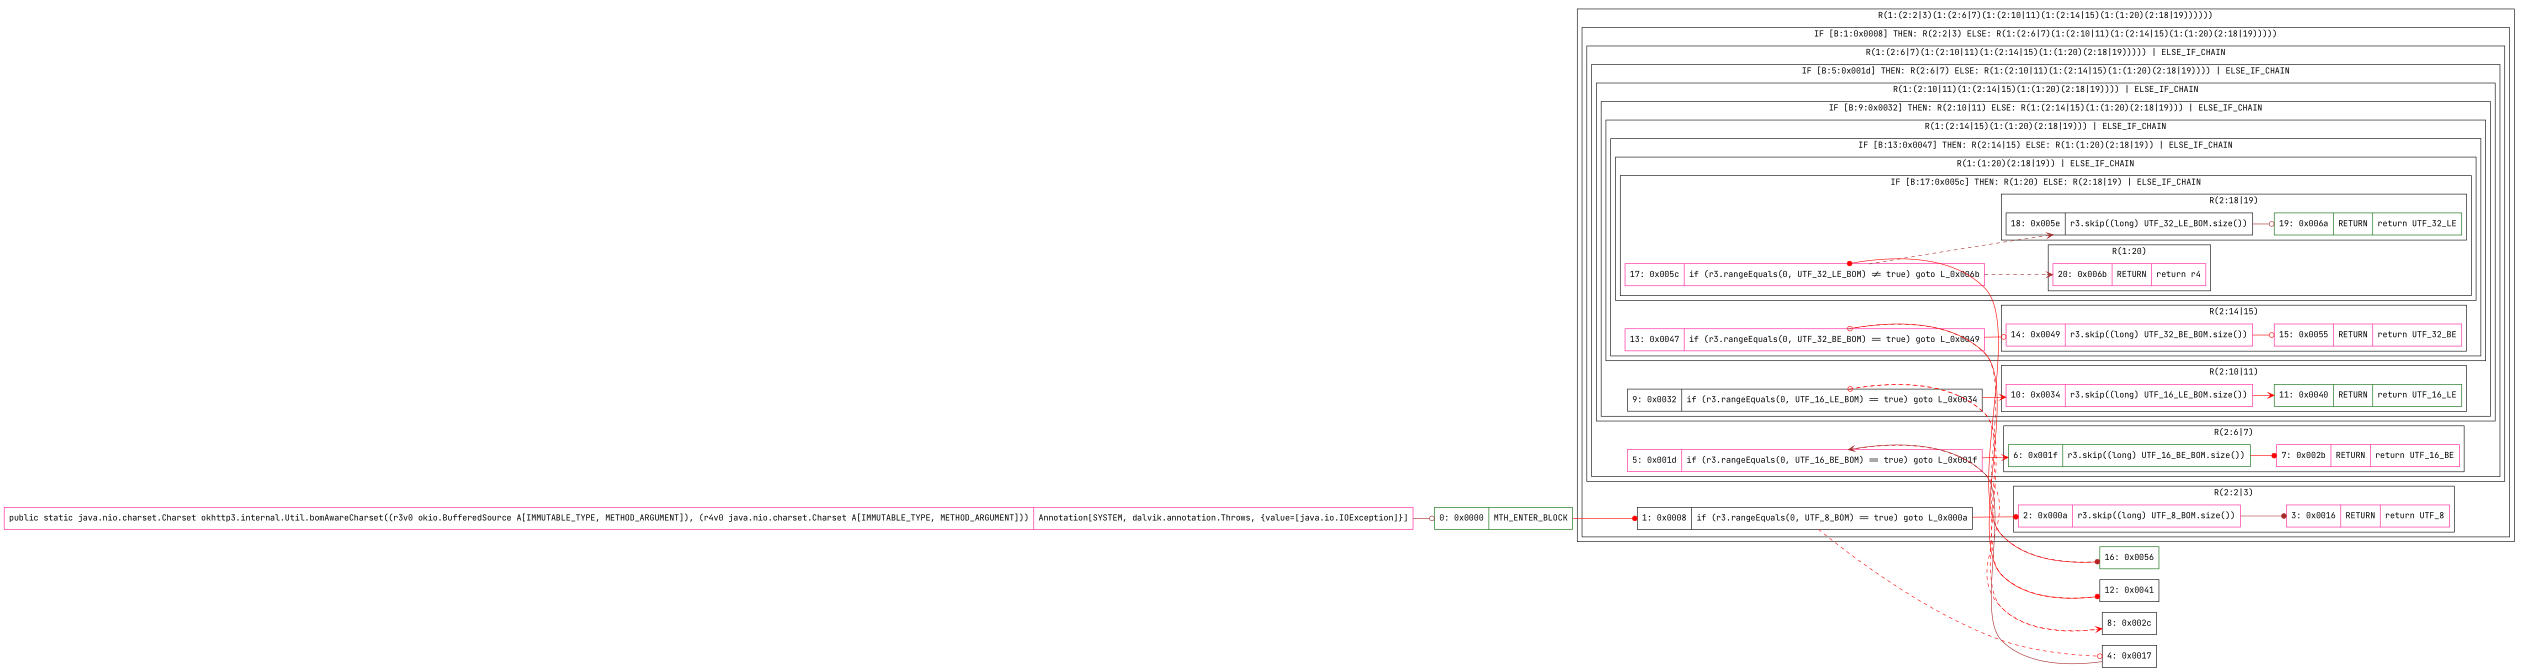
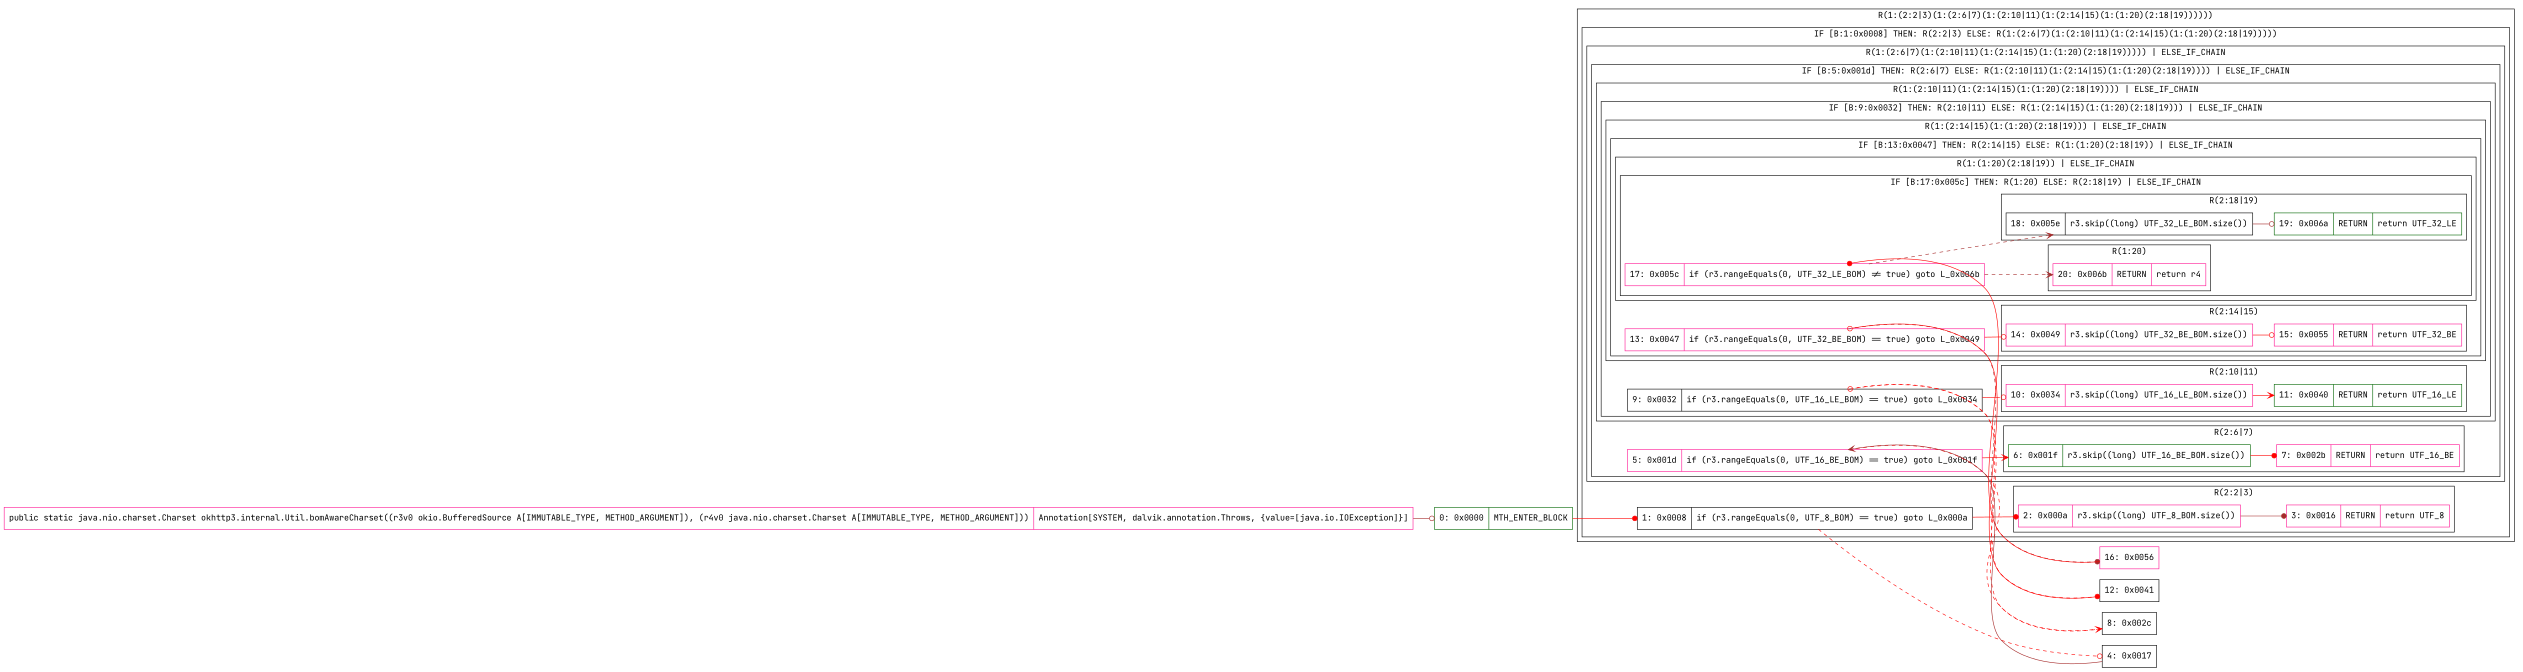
edge "9: 0x0032" -> "10: 0x0034": arrowhead vee -> odot
node "16: 0x0056": color darkgreen -> deeppink
